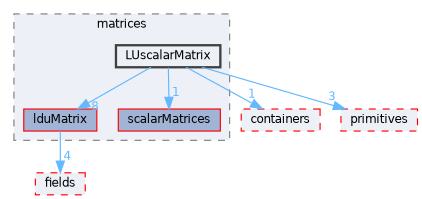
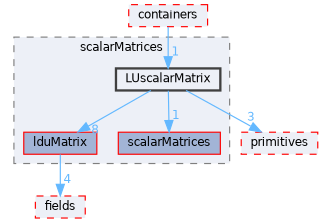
cluster "matrices": label "matrices" -> "scalarMatrices"
edge "LUscalarMatrix" -> "containers": reversed
